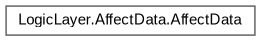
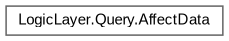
node "LogicLayer.AffectData.AffectData": label "LogicLayer.AffectData.AffectData" -> "LogicLayer.Query.AffectData"
